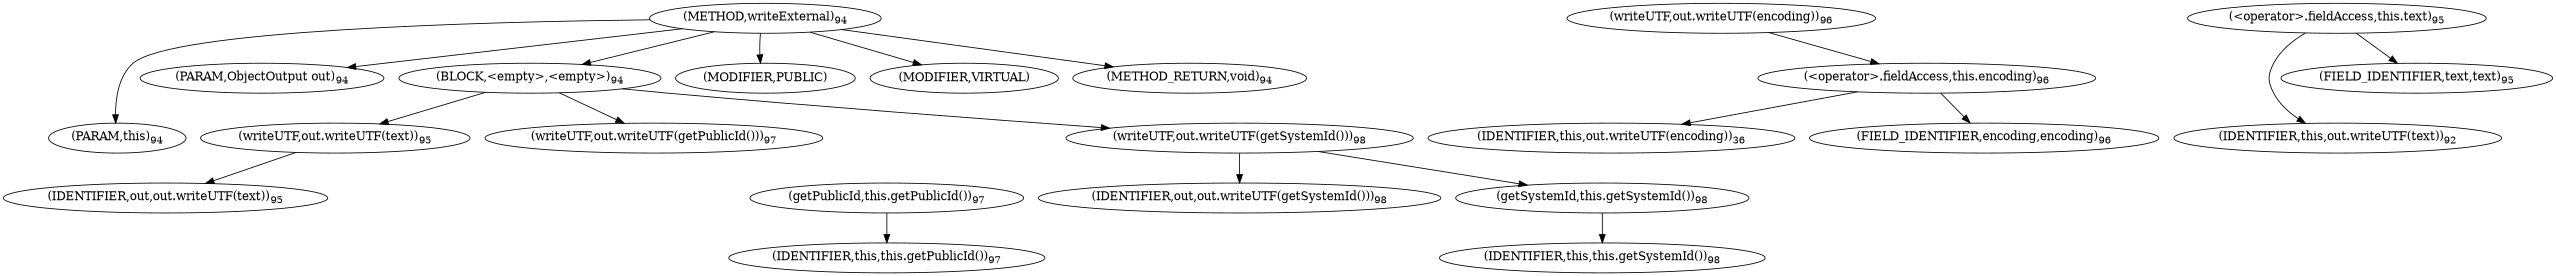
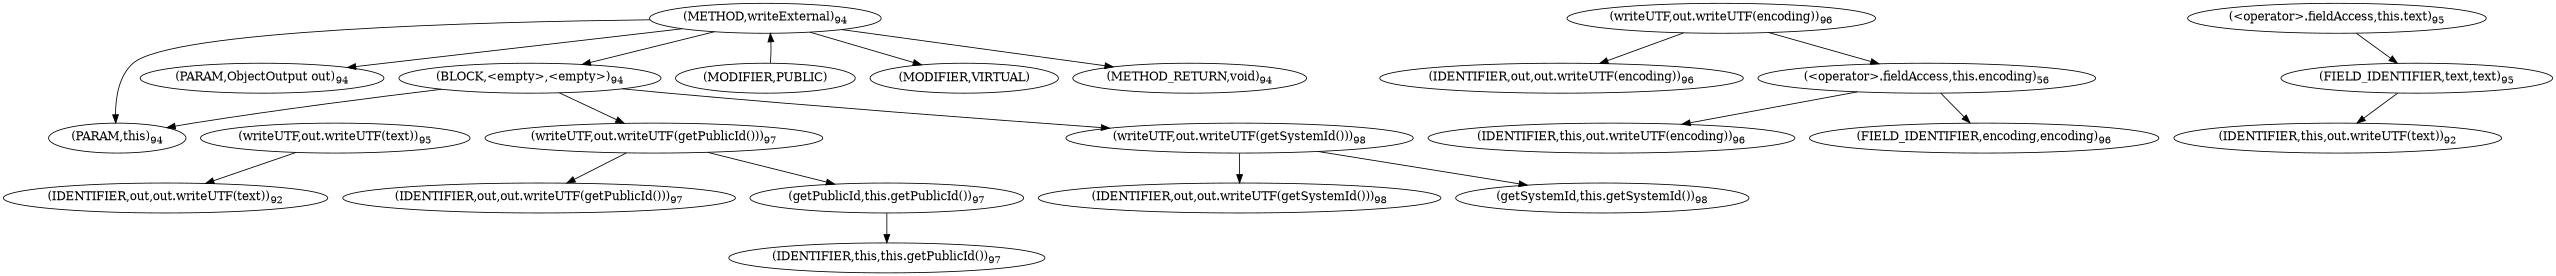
edge "(METHOD,writeExternal)" -> "(MODIFIER,PUBLIC)": reversed
edge "(<operator>.fieldAccess,this.text)" -> "(IDENTIFIER,this,out.writeUTF(text))": now "(FIELD_IDENTIFIER,text,text)" -> "(IDENTIFIER,this,out.writeUTF(text))"
node "(<operator>.fieldAccess,this.encoding)": text "96" -> "56"
node "(IDENTIFIER,out,out.writeUTF(encoding))": added
edge "(BLOCK,<empty>,<empty>)" -> "(writeUTF,out.writeUTF(text))": now "(BLOCK,<empty>,<empty>)" -> "(PARAM,this)"
node "(IDENTIFIER,this,out.writeUTF(encoding))": text "36" -> "96"
edge "(writeUTF,out.writeUTF(getPublicId()))" -> "(getPublicId,this.getPublicId())": added
node "(IDENTIFIER,out,out.writeUTF(text))": text "95" -> "92"
node "(IDENTIFIER,out,out.writeUTF(getPublicId()))": added
node "(IDENTIFIER,this,this.getSystemId())": removed
